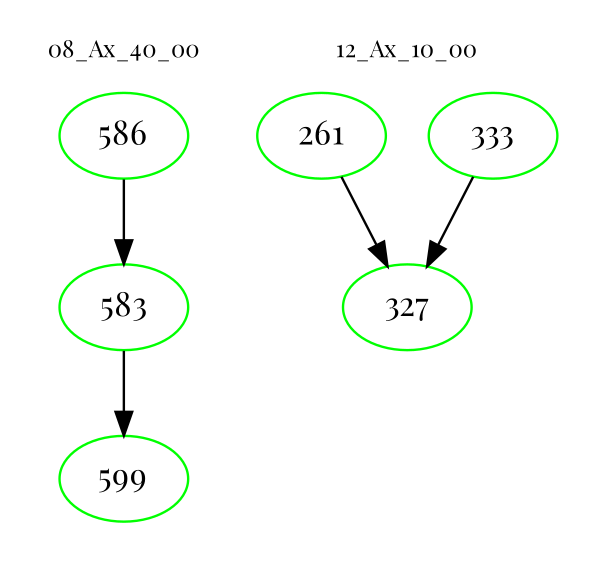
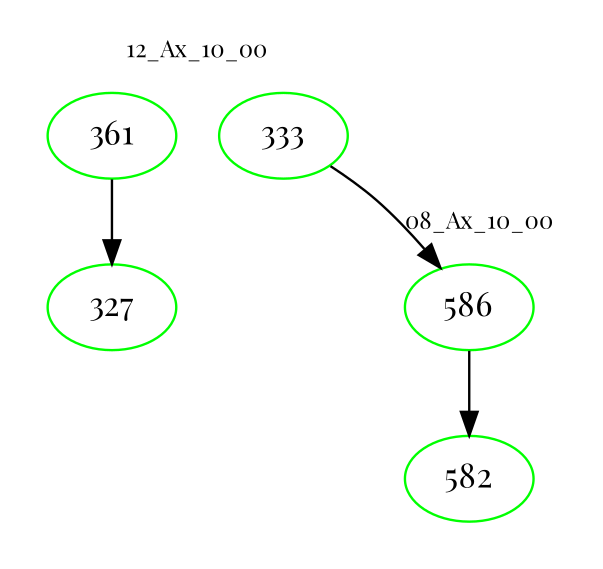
cluster "08_Ax_40_00": label "08_Ax_40_00" -> "08_Ax_10_00"
node "261": label "261" -> "361"
edge "333" -> "327": now "333" -> "586"
node "583": label "583" -> "582"
node "599": removed
